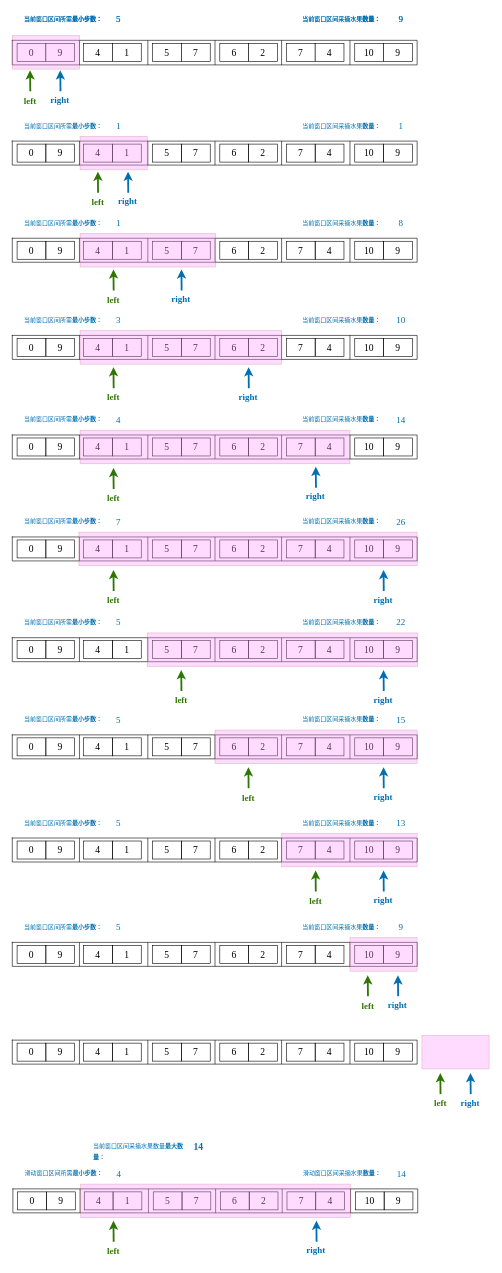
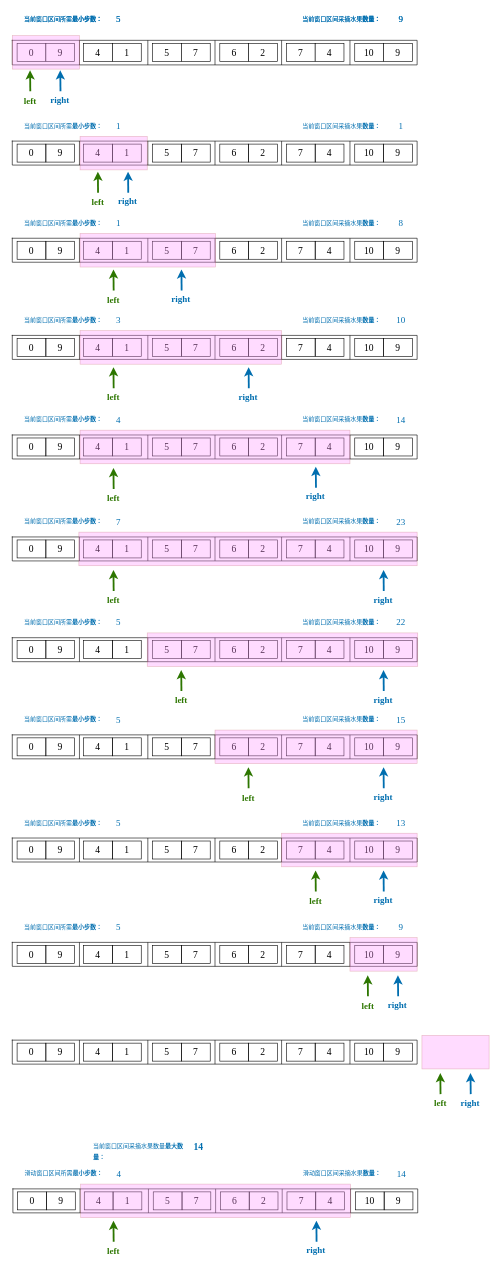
node "26": label "26" -> "23"
